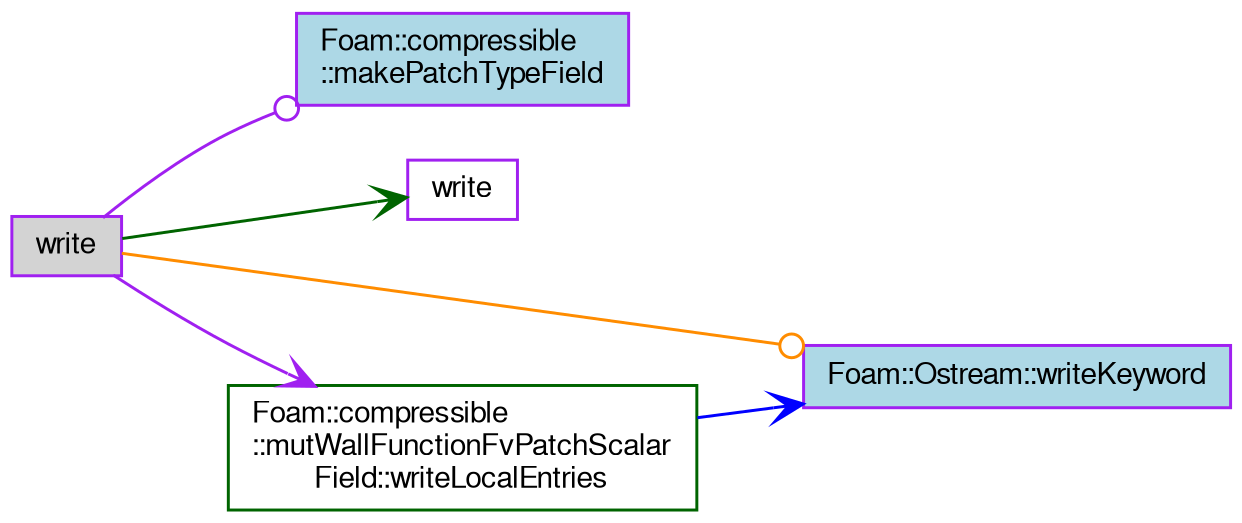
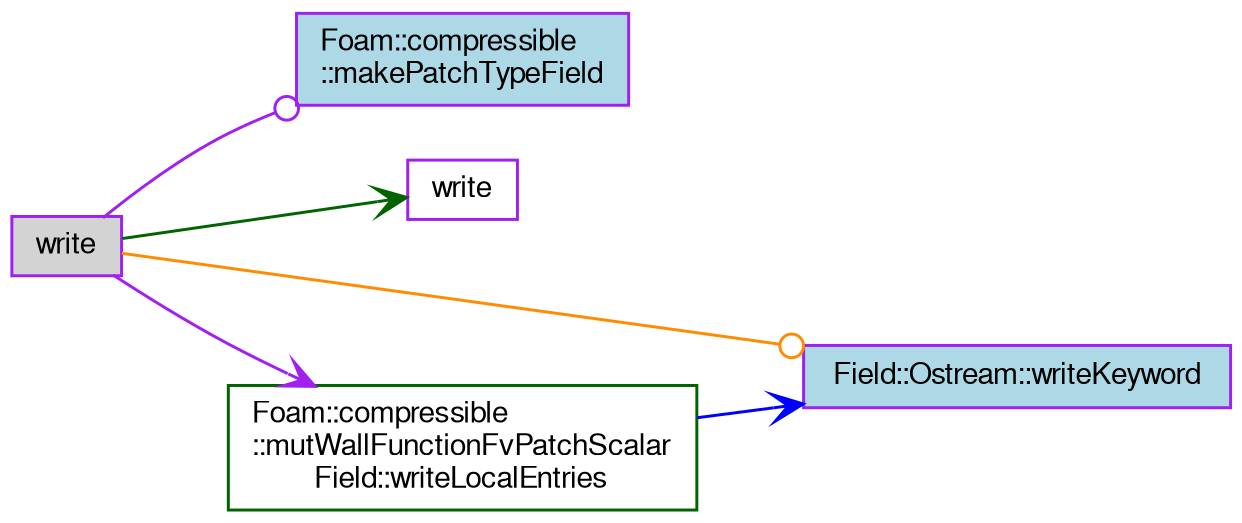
node "Foam::Ostream::writeKeyword": label "Foam::Ostream::writeKeyword" -> "Field::Ostream::writeKeyword"
